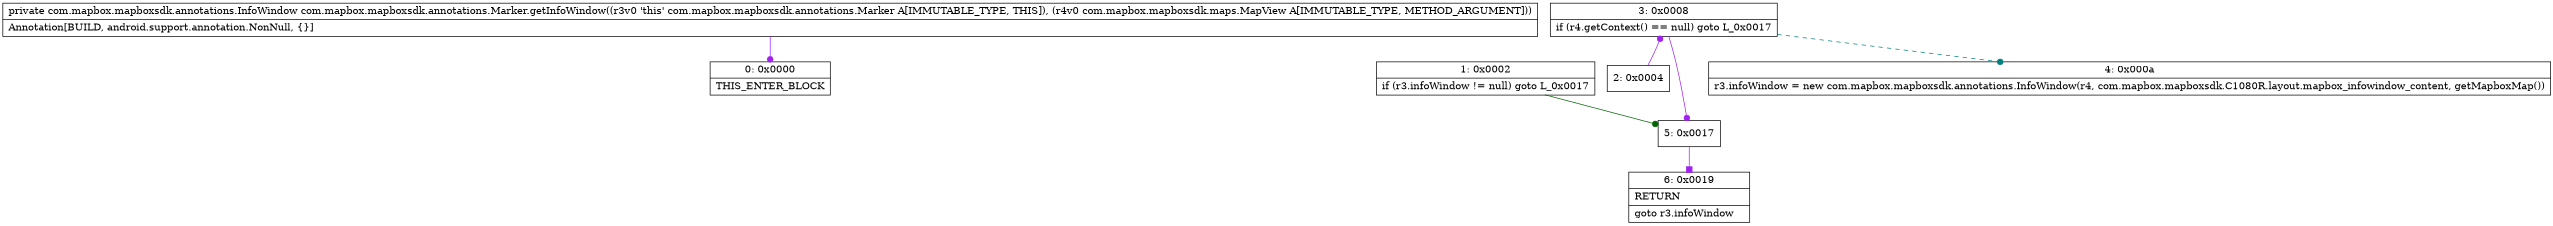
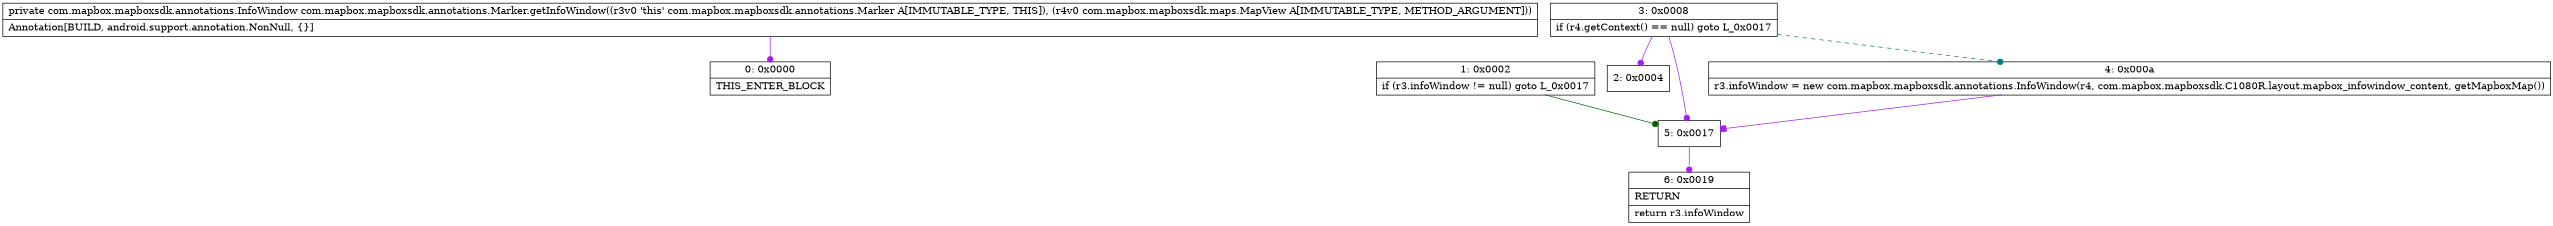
edge "2: 0x0004" -> "3: 0x0008": reversed
edge "4: 0x000a" -> "5: 0x0017": added
edge "5: 0x0017" -> "6: 0x0019": arrowhead box -> dot
node "6: 0x0019": text "goto r3.infoWindow" -> "return r3.infoWindow"
